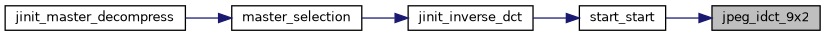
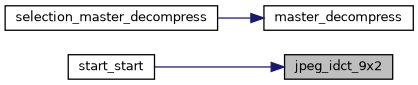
node "jinit_master_decompress": label "jinit_master_decompress" -> "selection_master_decompress"
node "master_selection": label "master_selection" -> "master_decompress"
node "jinit_inverse_dct": removed
